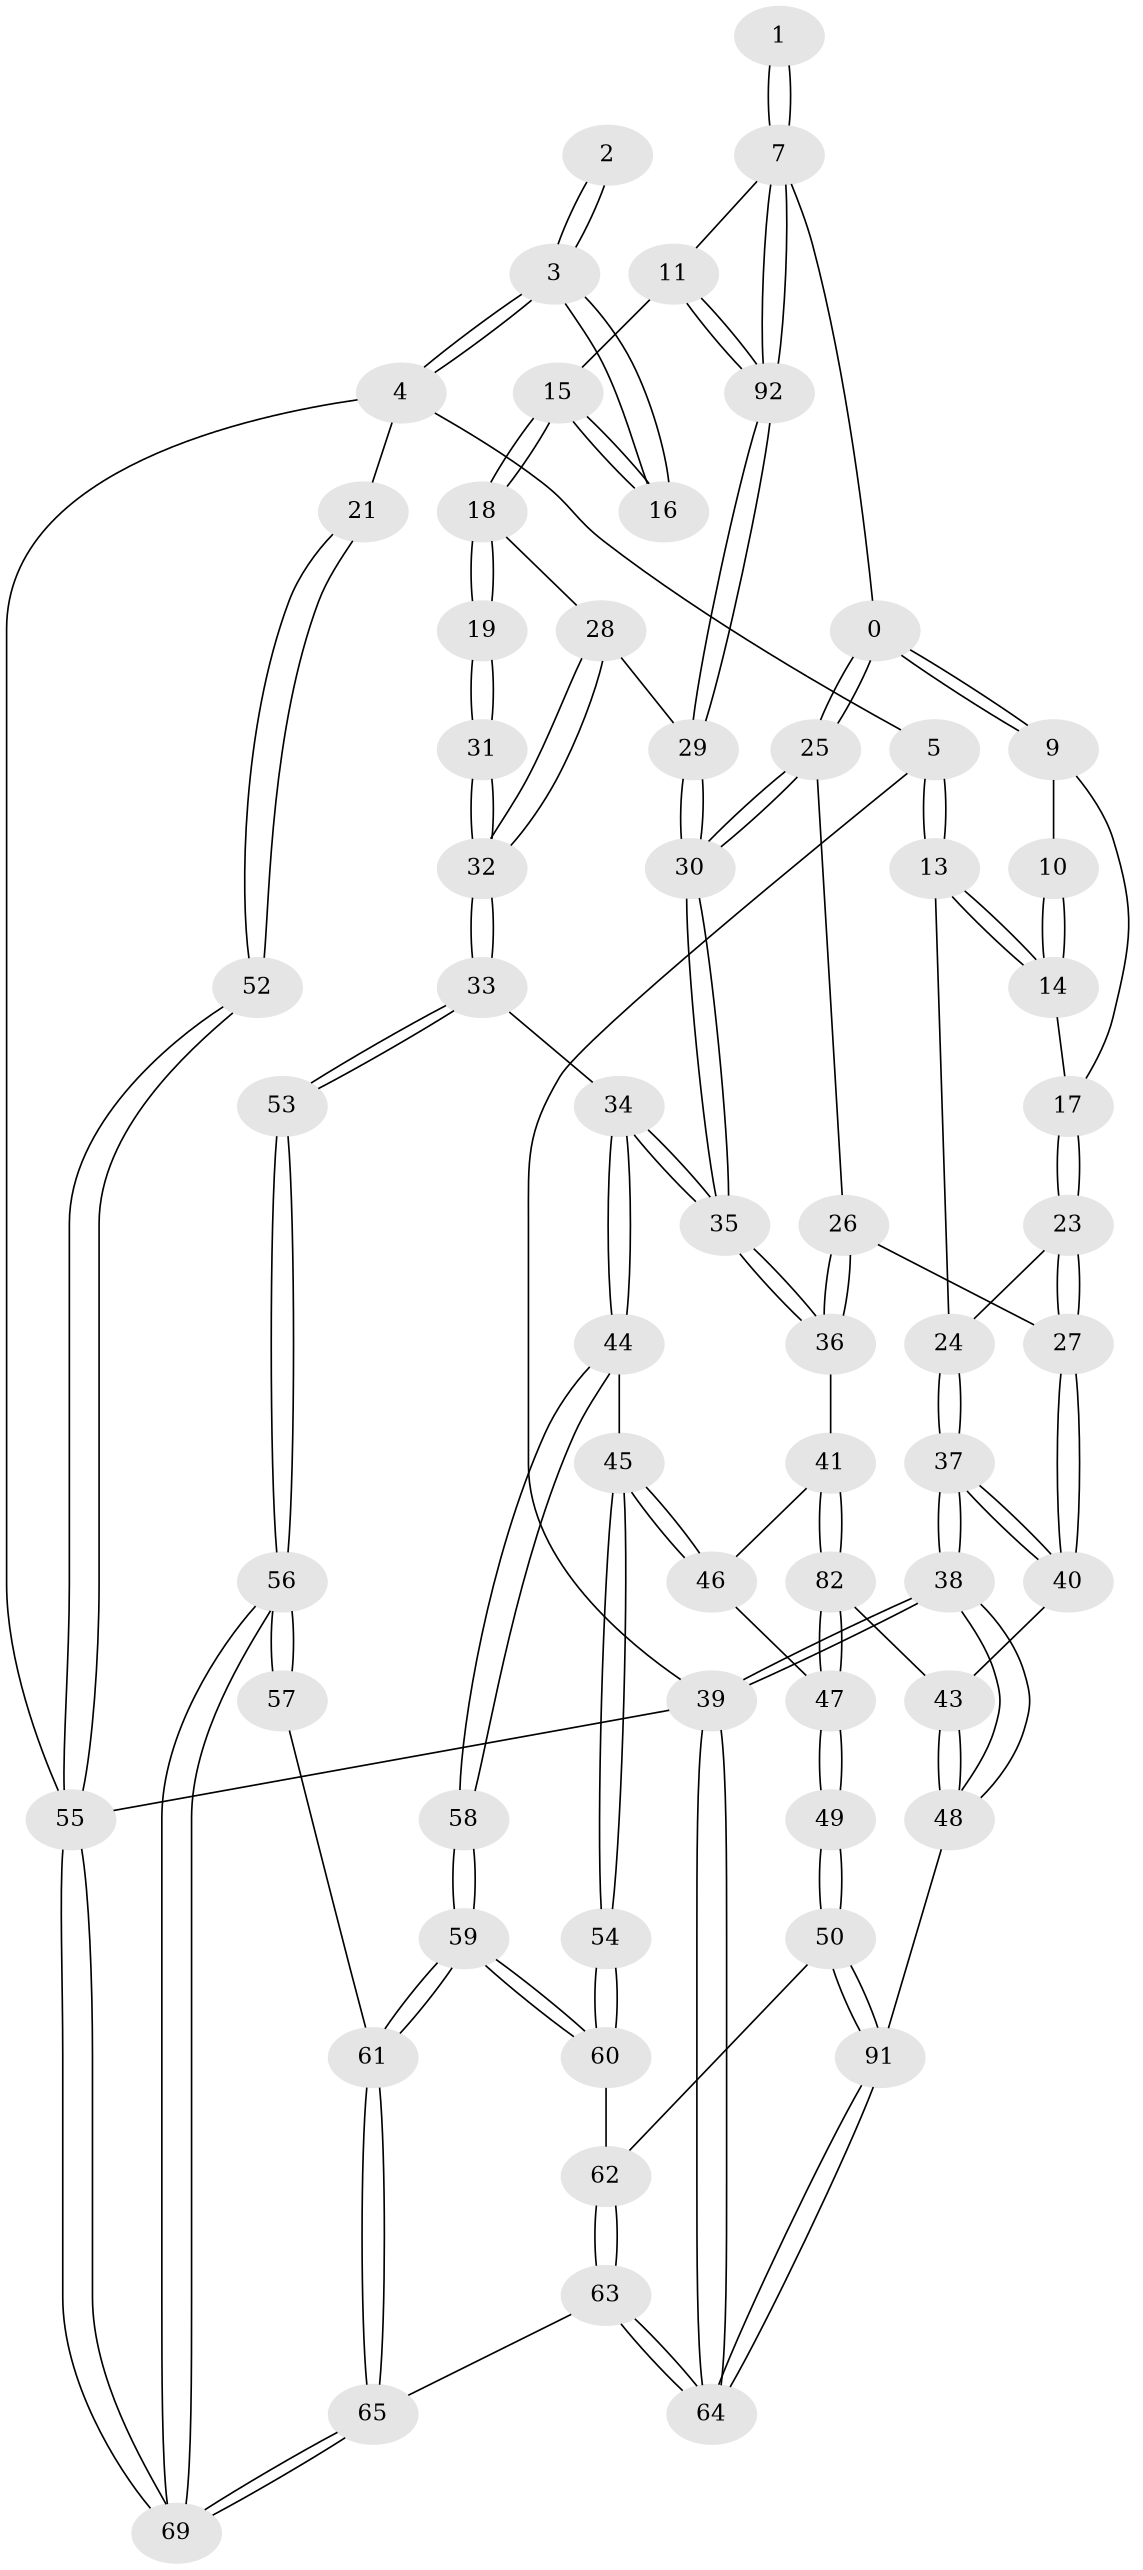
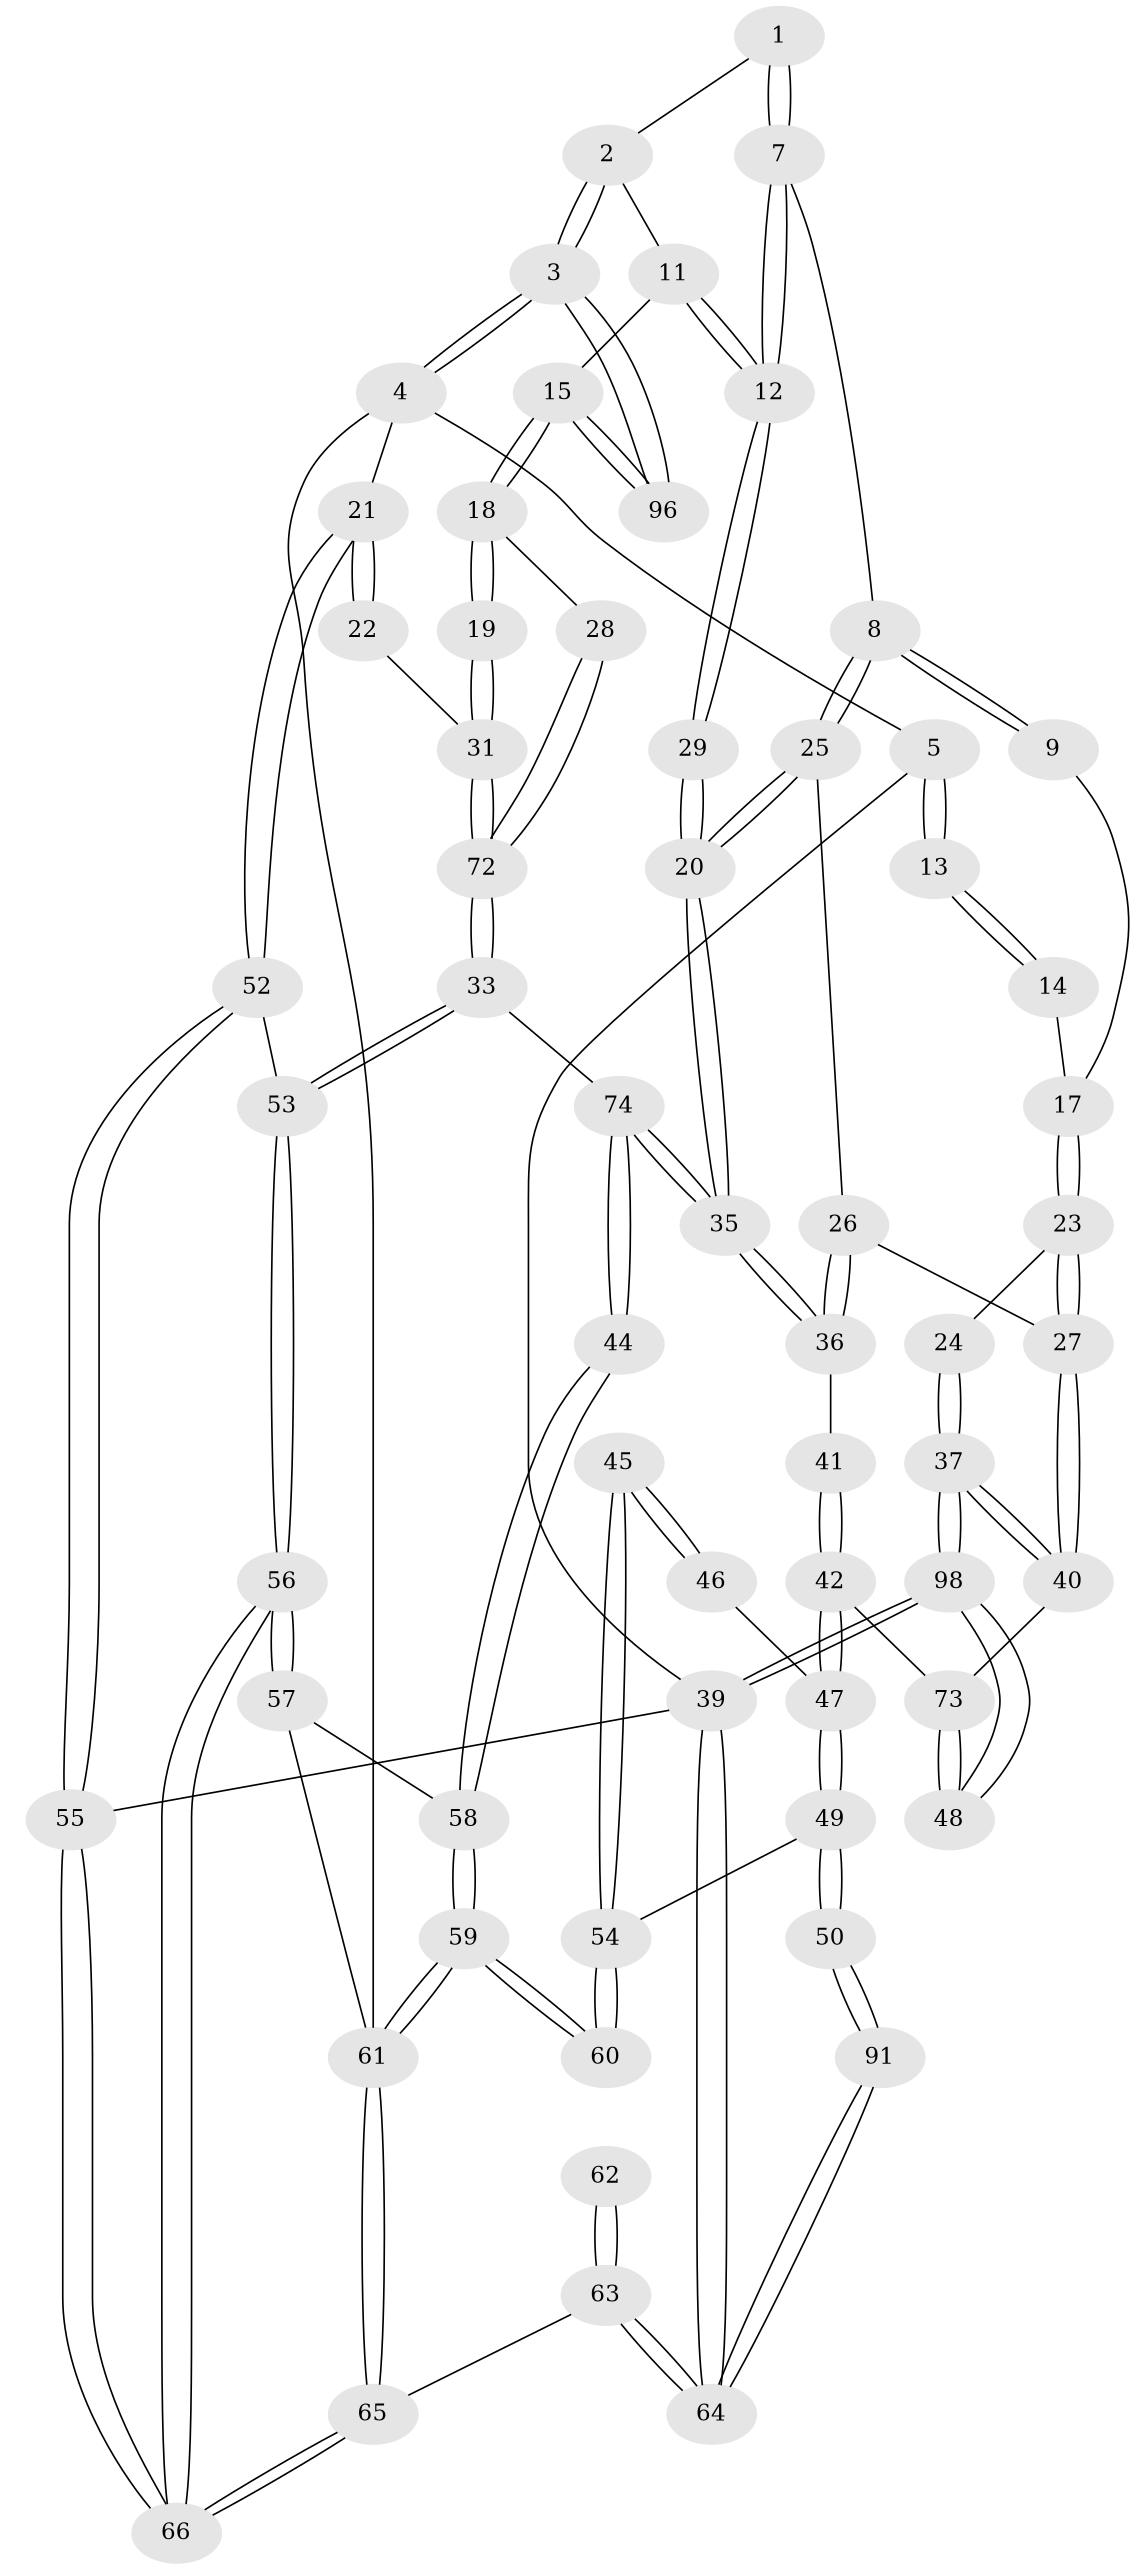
edge "1" -- "2": added
edge "7" -- "11": now "2" -- "11"
node "92": label "92" -> "12"
node "16": label "16" -> "96"
node "22": added
node "0": label "0" -> "8"
edge "28" -- "29": removed
node "32": label "32" -> "72"
node "30": label "30" -> "20"
node "10": removed
edge "4" -- "55": now "4" -- "61"
edge "52" -- "53": added
node "34": label "34" -> "74"
edge "13" -- "24": removed
edge "44" -- "45": removed
edge "41" -- "46": removed
node "82": label "82" -> "42"
node "38": label "38" -> "98"
node "43": label "43" -> "73"
edge "57" -- "58": added
edge "49" -- "54": added
edge "48" -- "91": removed
edge "50" -- "62": removed
edge "60" -- "62": removed
node "69": label "69" -> "66"
